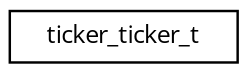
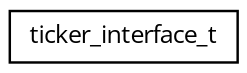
node "ticker_ticker_t": label "ticker_ticker_t" -> "ticker_interface_t"
